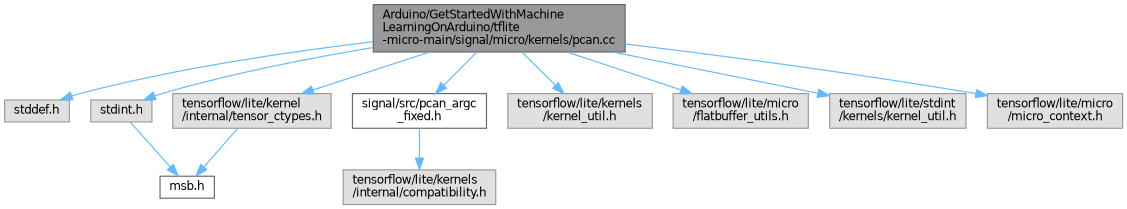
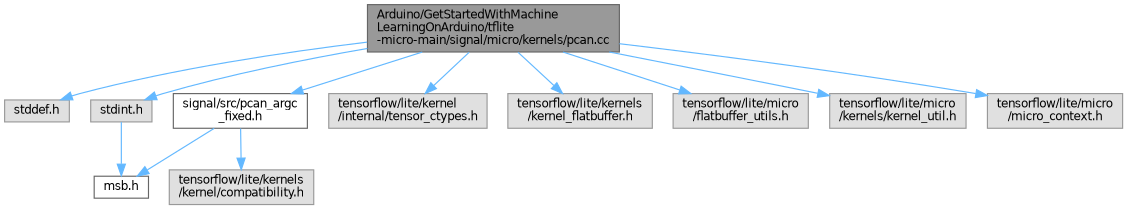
node "tensorflow/lite/kernels /kernel_util.h": label "tensorflow/lite/kernels /kernel_util.h" -> "tensorflow/lite/kernels /kernel_flatbuffer.h"
node "tensorflow/lite/stdint /kernels/kernel_util.h": label "tensorflow/lite/stdint /kernels/kernel_util.h" -> "tensorflow/lite/micro /kernels/kernel_util.h"
edge "tensorflow/lite/kernel /internal/tensor_ctypes.h" -> "msb.h": now "signal/src/pcan_argc _fixed.h" -> "msb.h"
node "tensorflow/lite/kernels /internal/compatibility.h": label "tensorflow/lite/kernels /internal/compatibility.h" -> "tensorflow/lite/kernels /kernel/compatibility.h"
